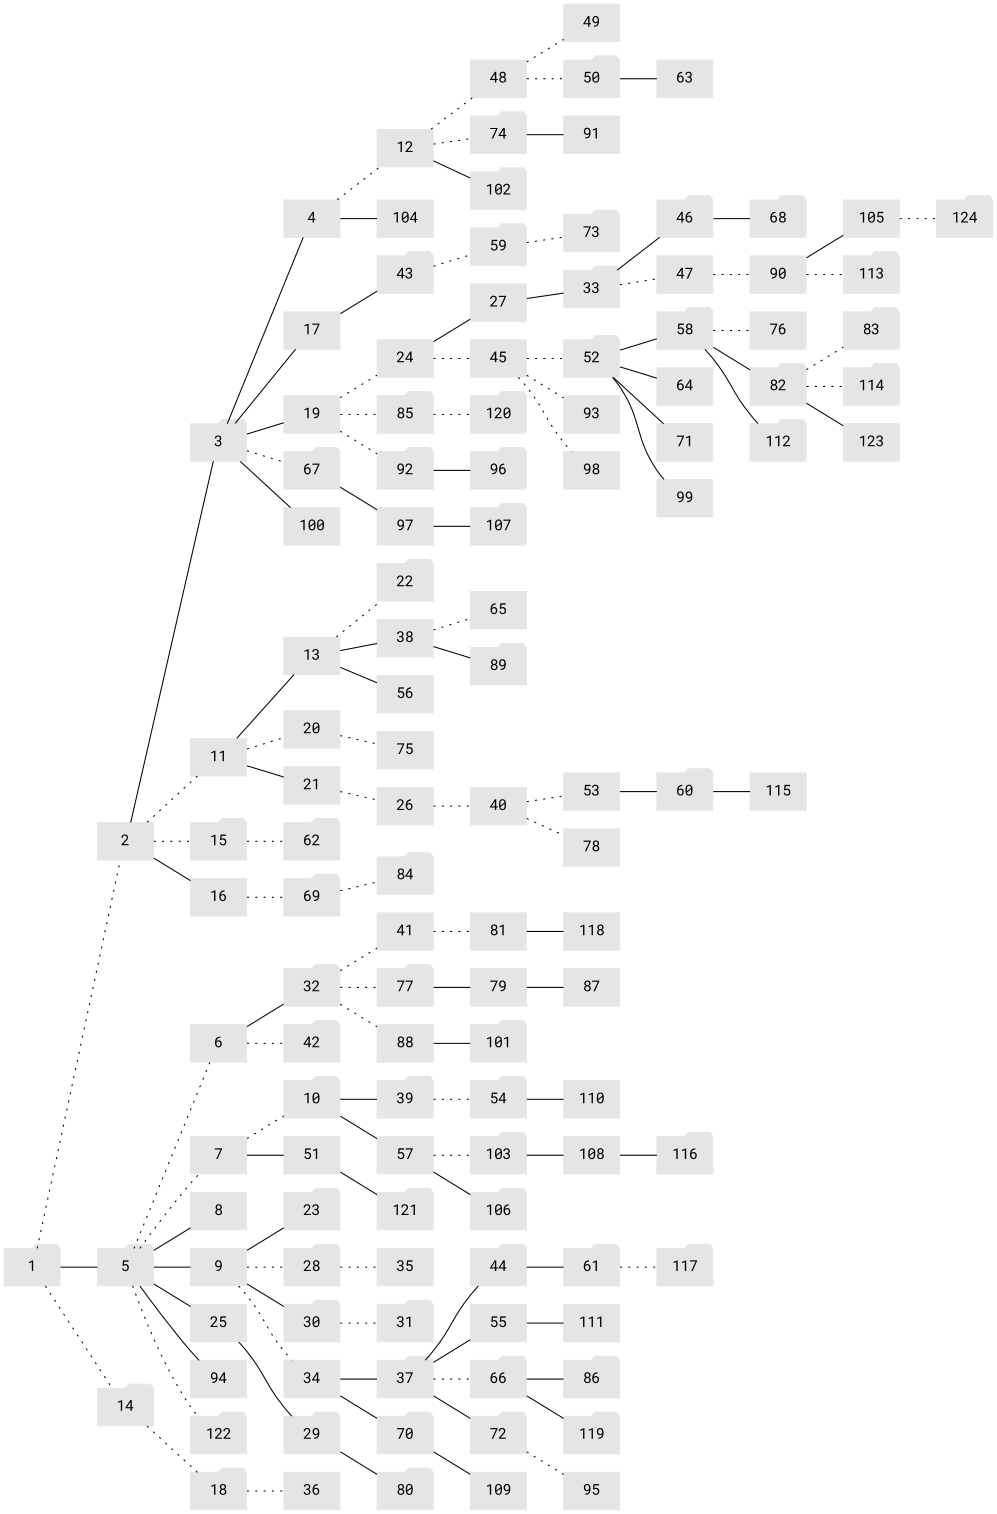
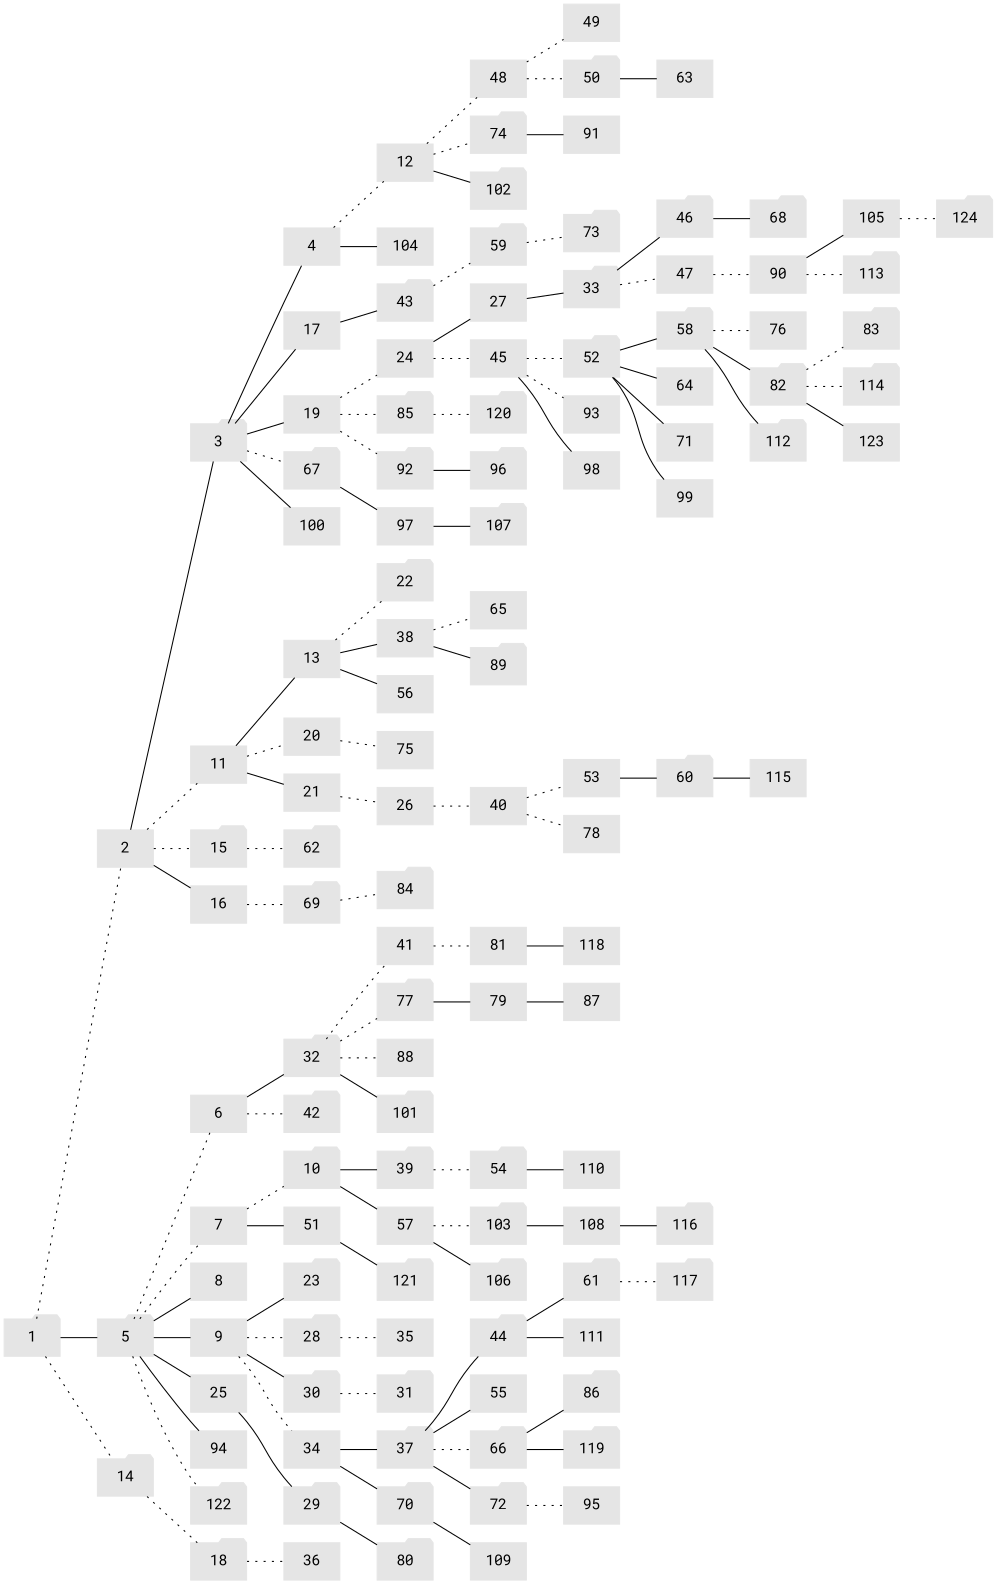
edge "45" -- "98": style dotted -> solid
edge "88" -- "101": now "32" -- "101"
edge "55" -- "111": now "44" -- "111"
